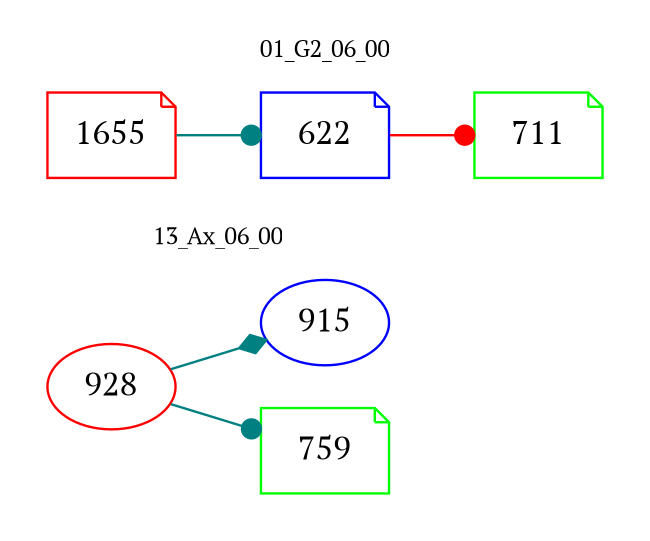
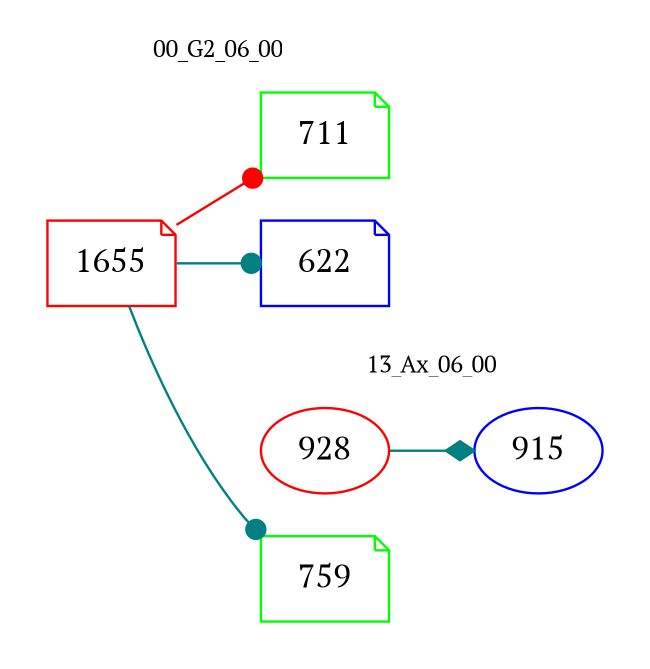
cluster "01_G2_06_00": label "01_G2_06_00" -> "00_G2_06_00"
edge "622" -> "711": now "1655" -> "711"
edge "928" -> "759": now "1655" -> "759"
